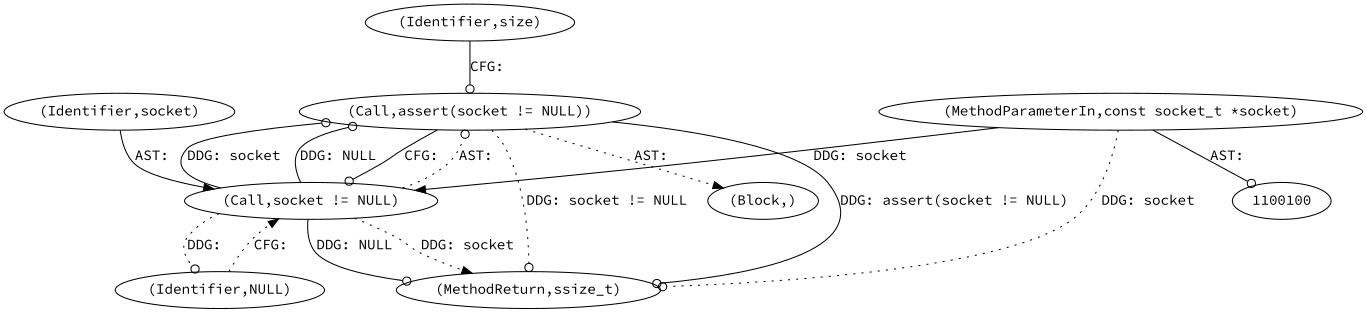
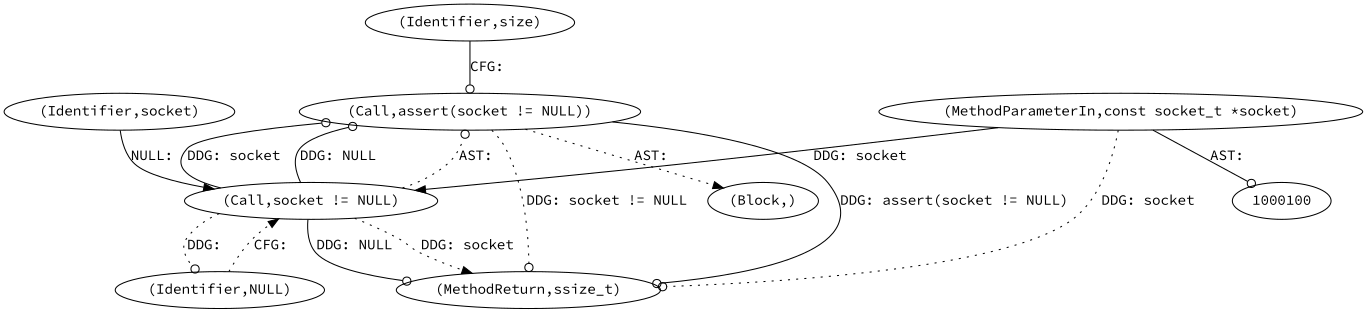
edge "(Call,assert(socket != NULL))" -> "(Call,socket != NULL)": removed, label "CFG:"
edge "(Identifier,socket)" -> "(Call,socket != NULL)": label "AST: " -> "NULL: "
node "1100100": label "1100100" -> "1000100"
